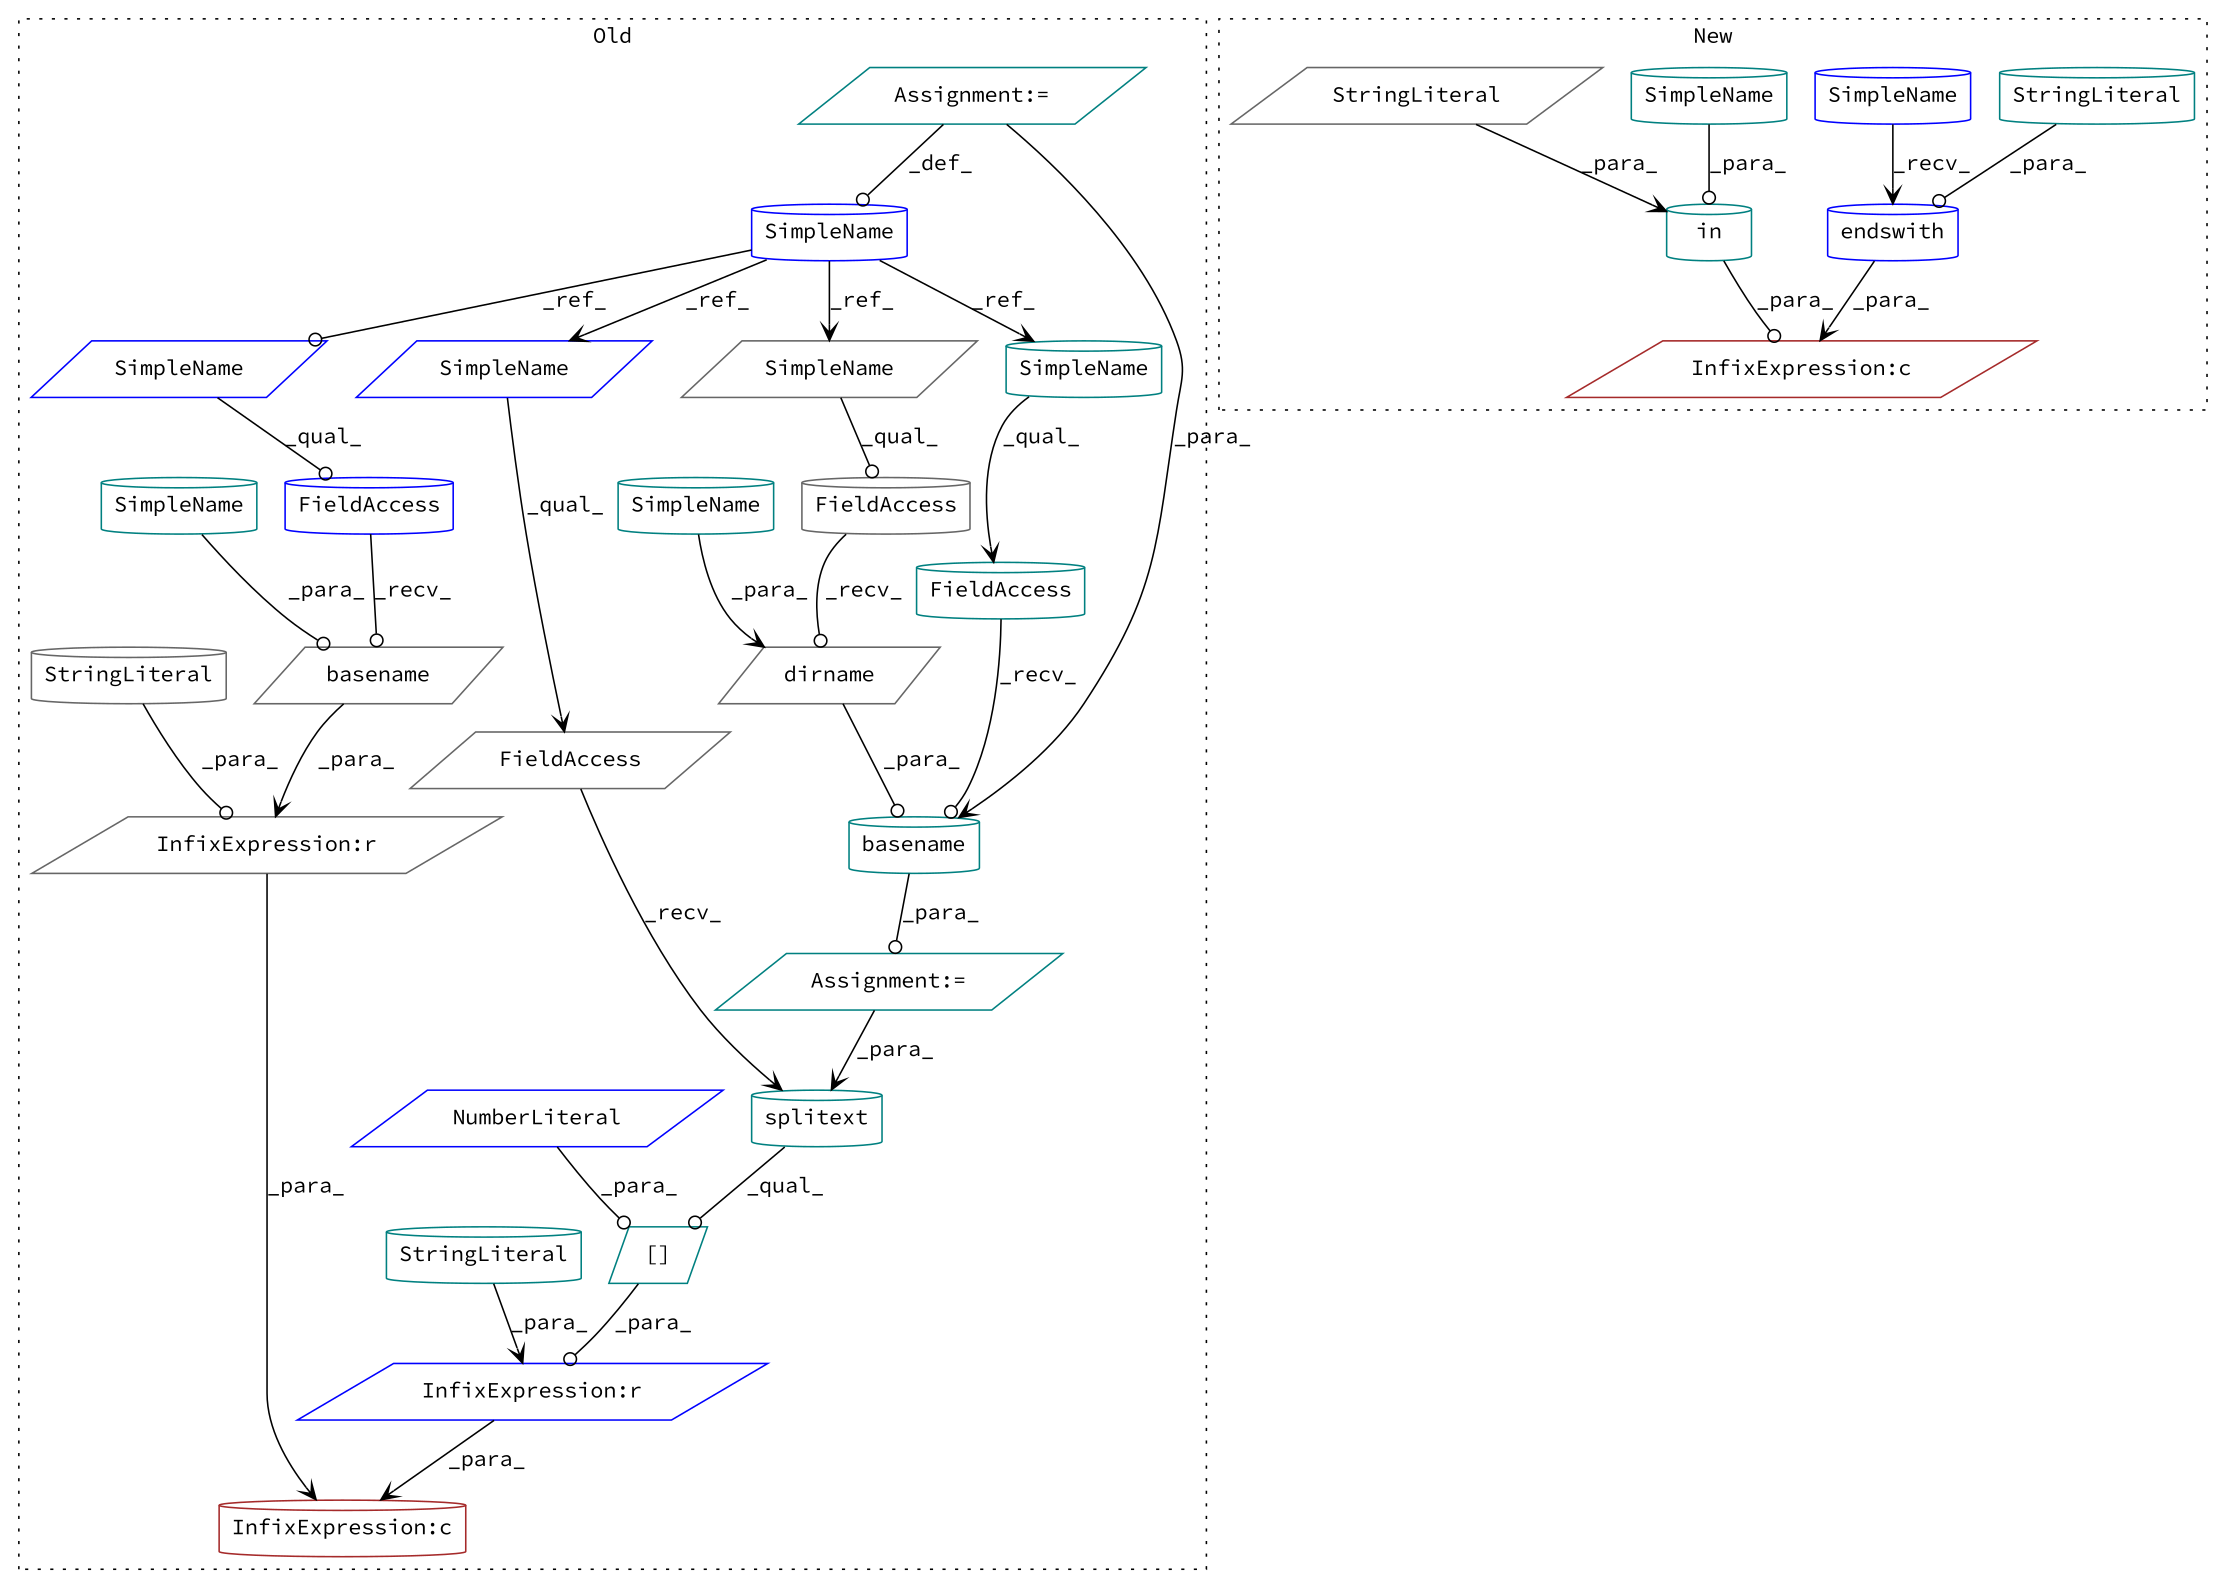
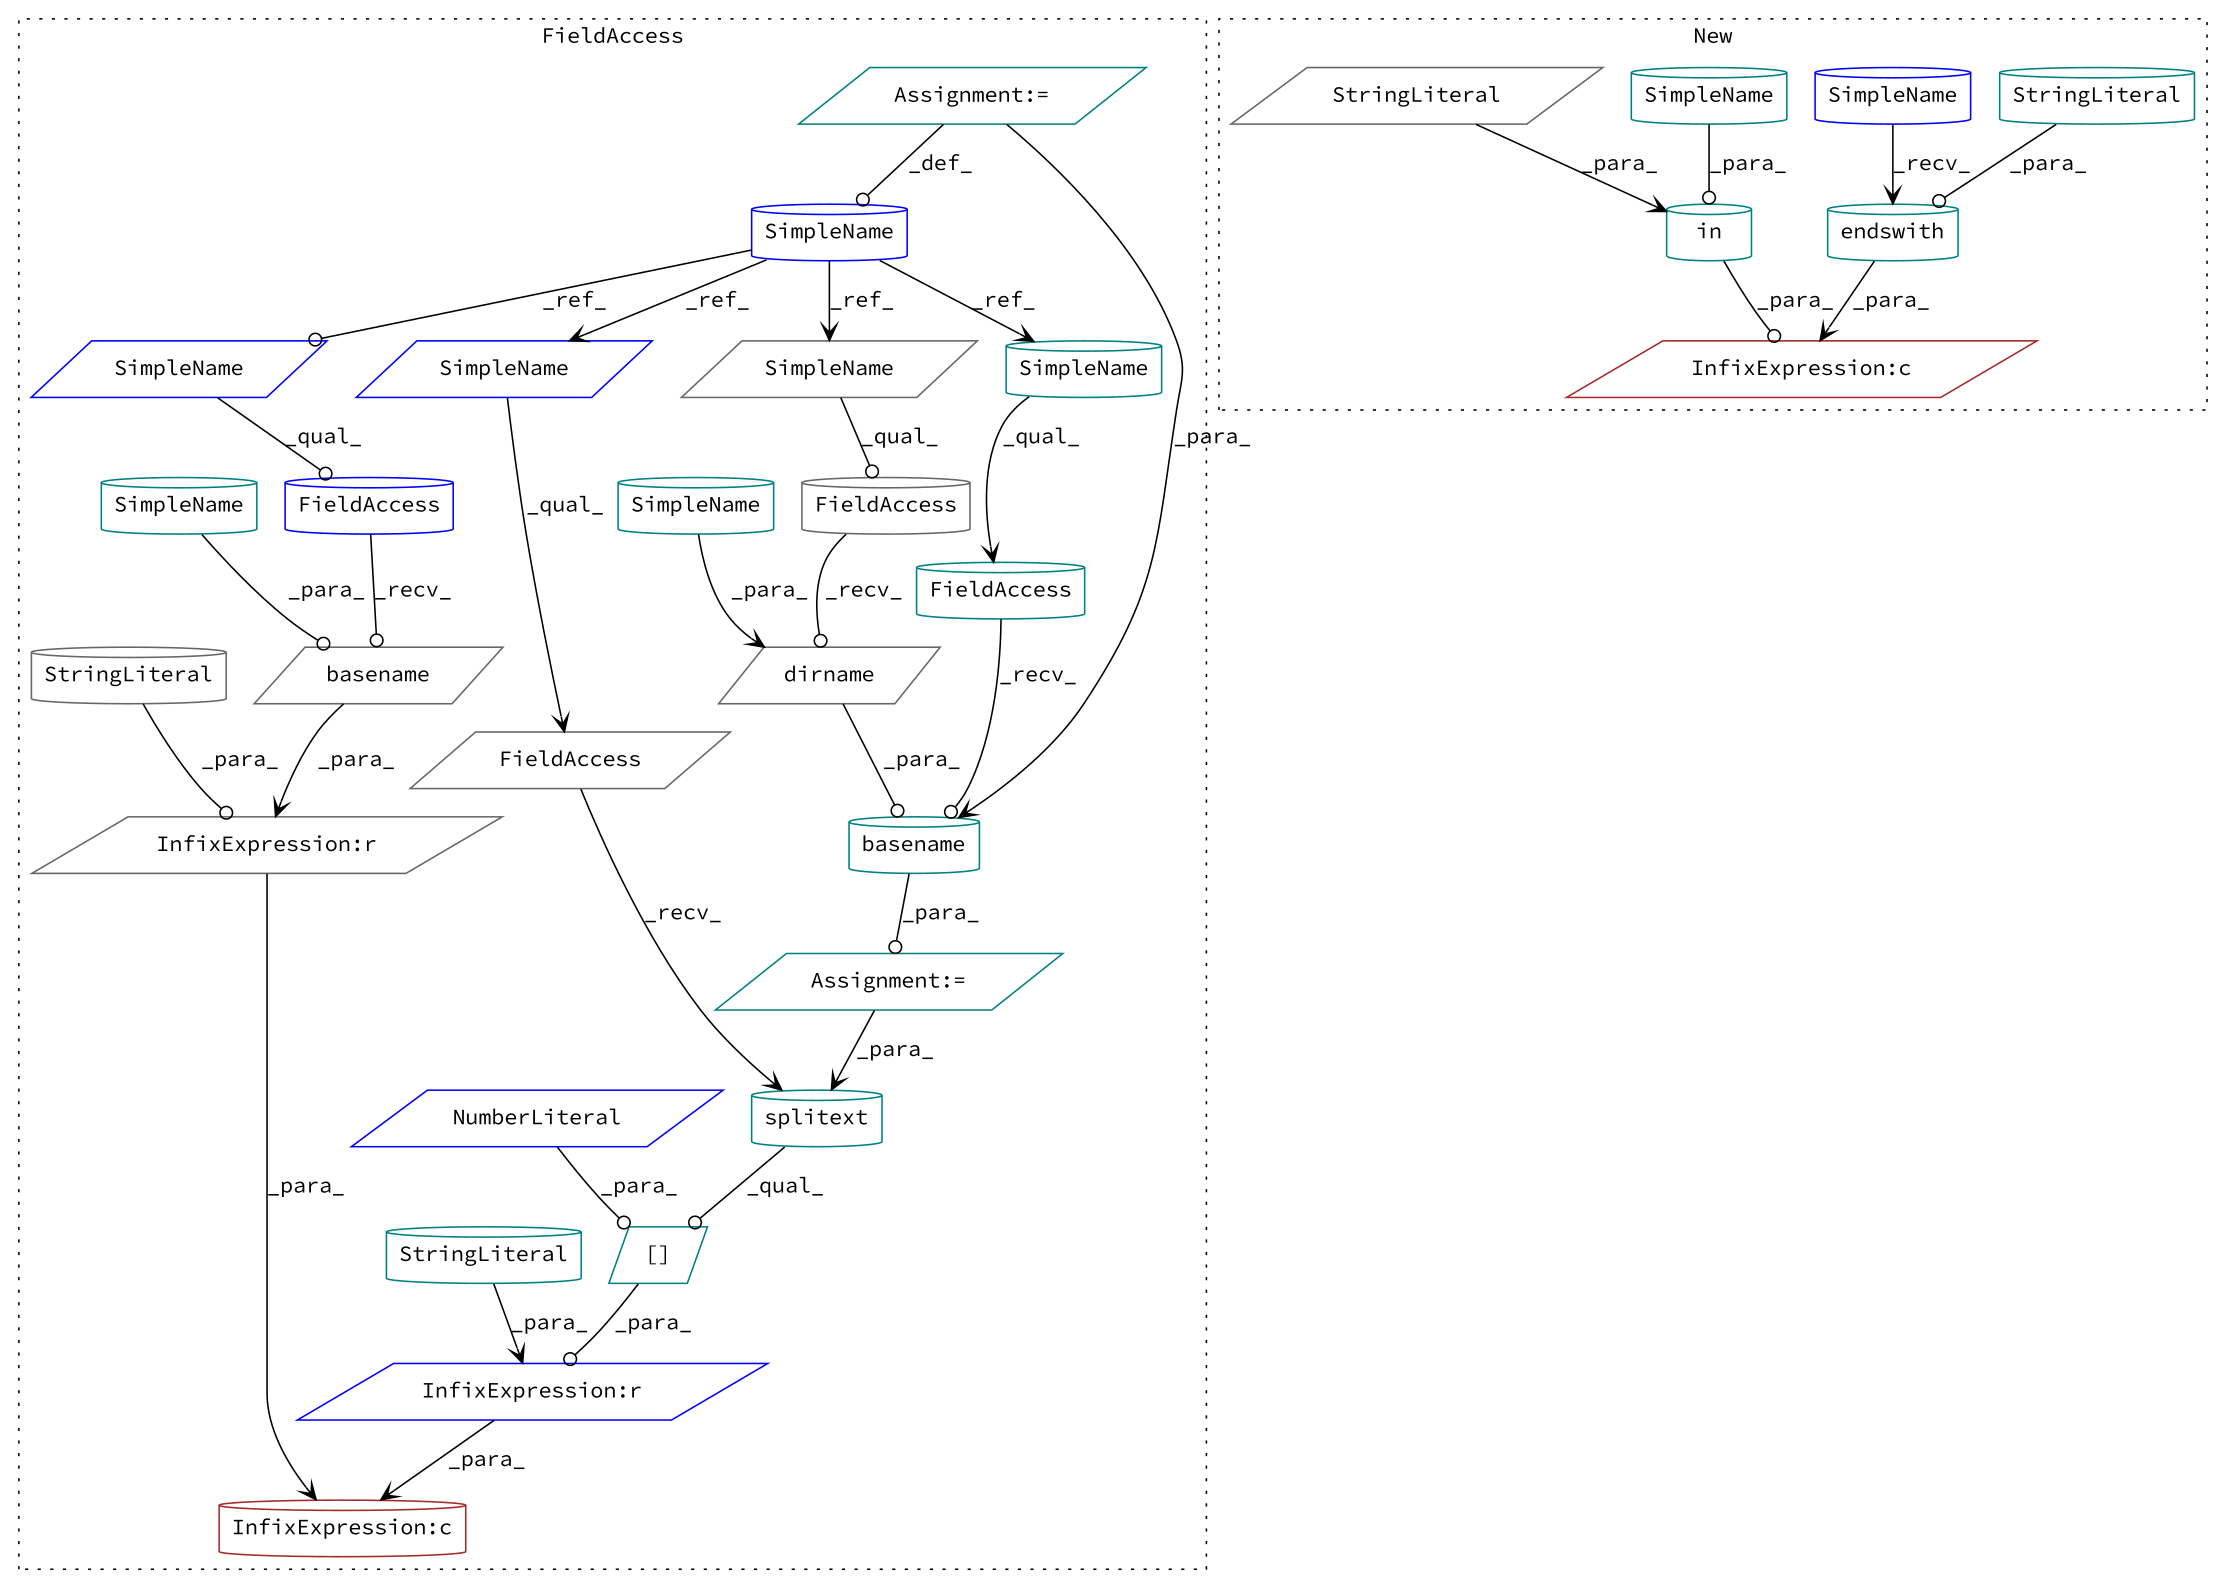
cluster "Old": label "Old" -> "FieldAccess"
node "endswith": color blue -> teal
